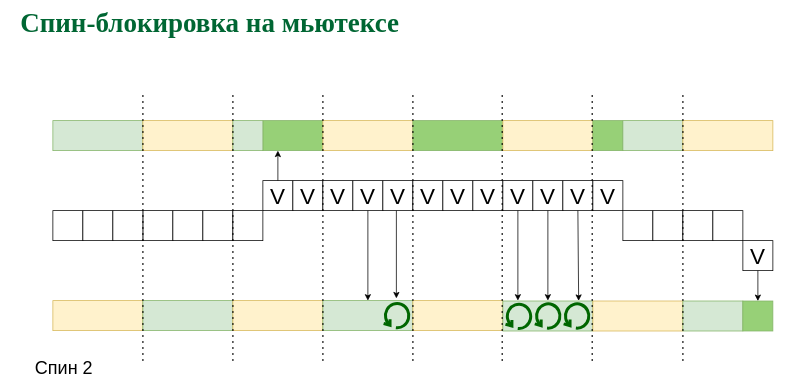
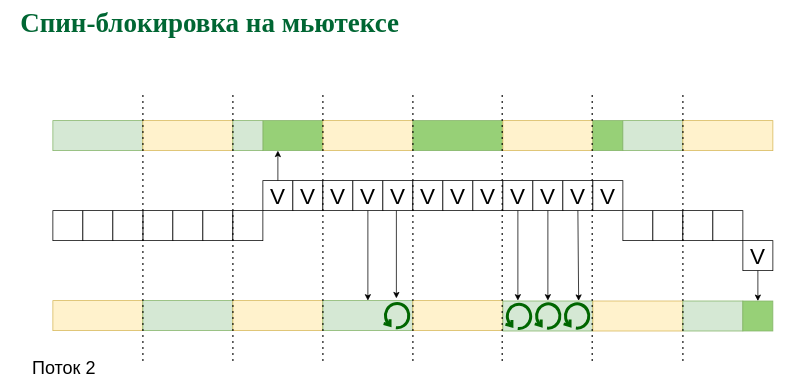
node "Спин 2": label "Спин 2" -> "Поток 2"
